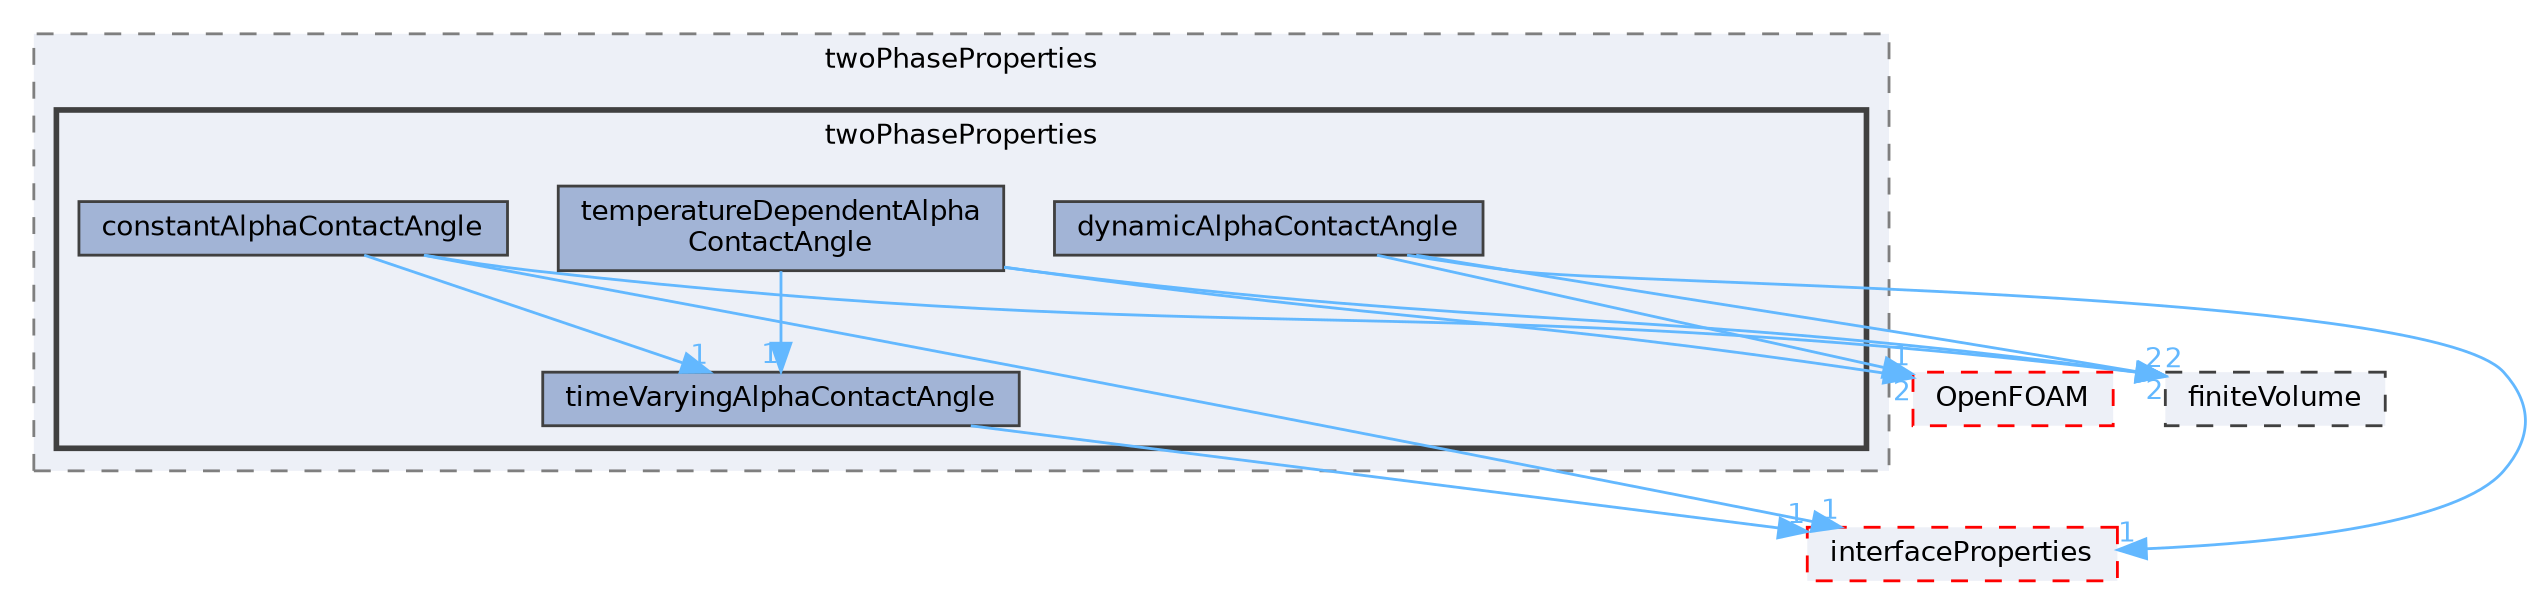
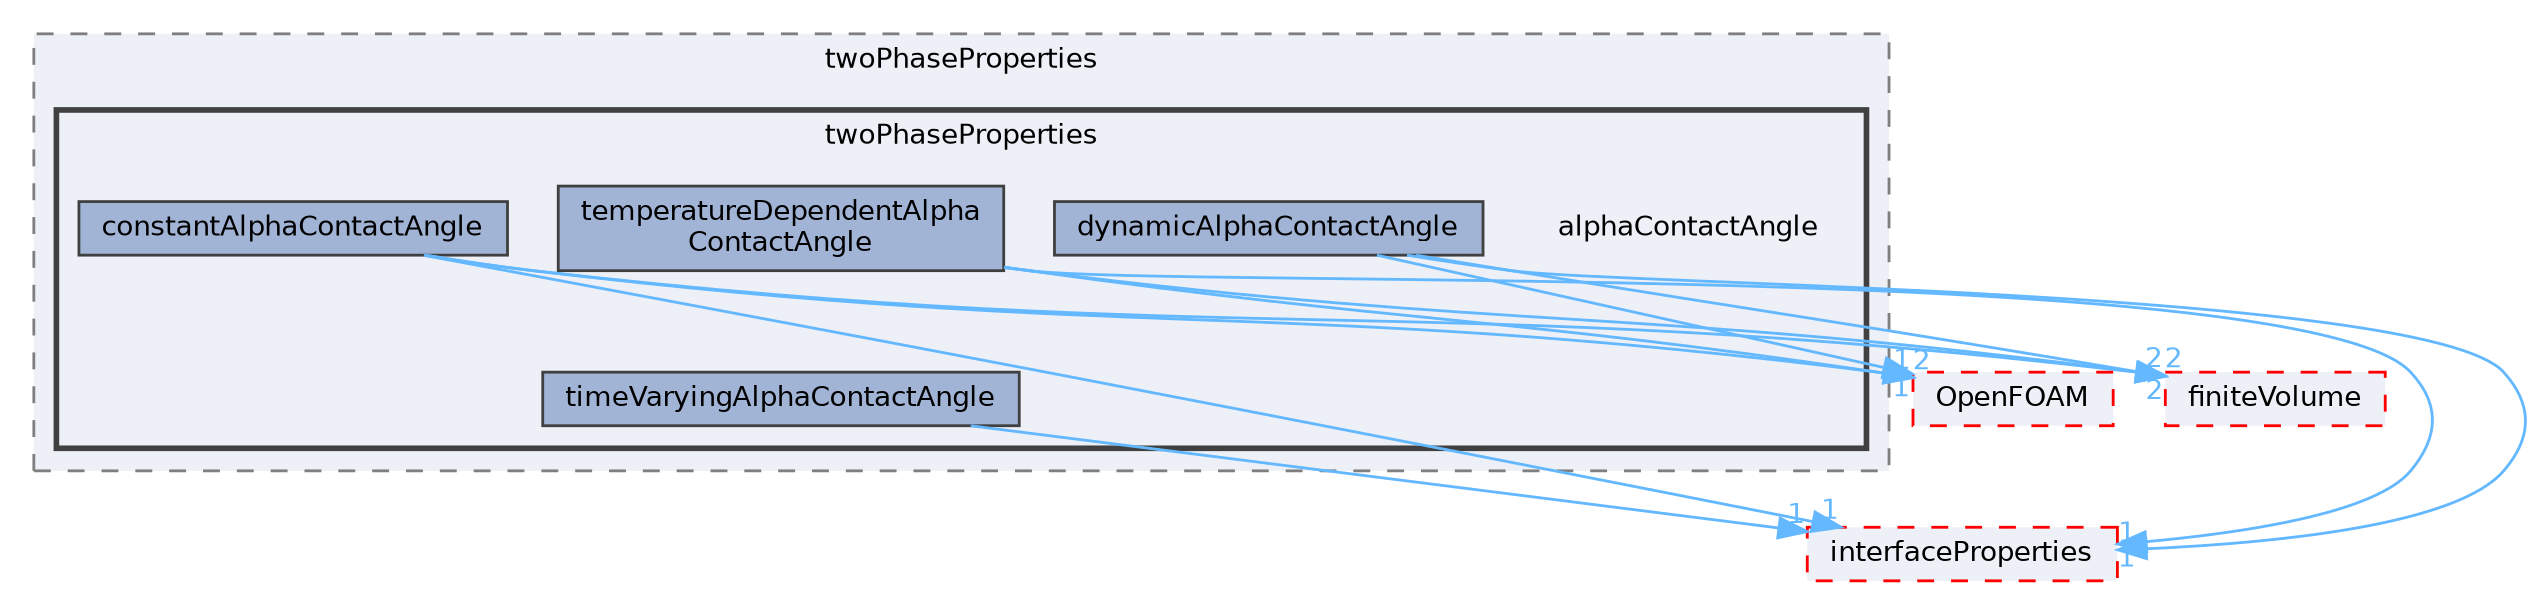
node "alphaContactAngle": added
edge "temperatureDependentAlpha ContactAngle" -> "timeVaryingAlphaContactAngle": now "temperatureDependentAlpha ContactAngle" -> "interfaceProperties"
edge "constantAlphaContactAngle" -> "timeVaryingAlphaContactAngle": now "constantAlphaContactAngle" -> "OpenFOAM"
node "finiteVolume": color grey25 -> red
